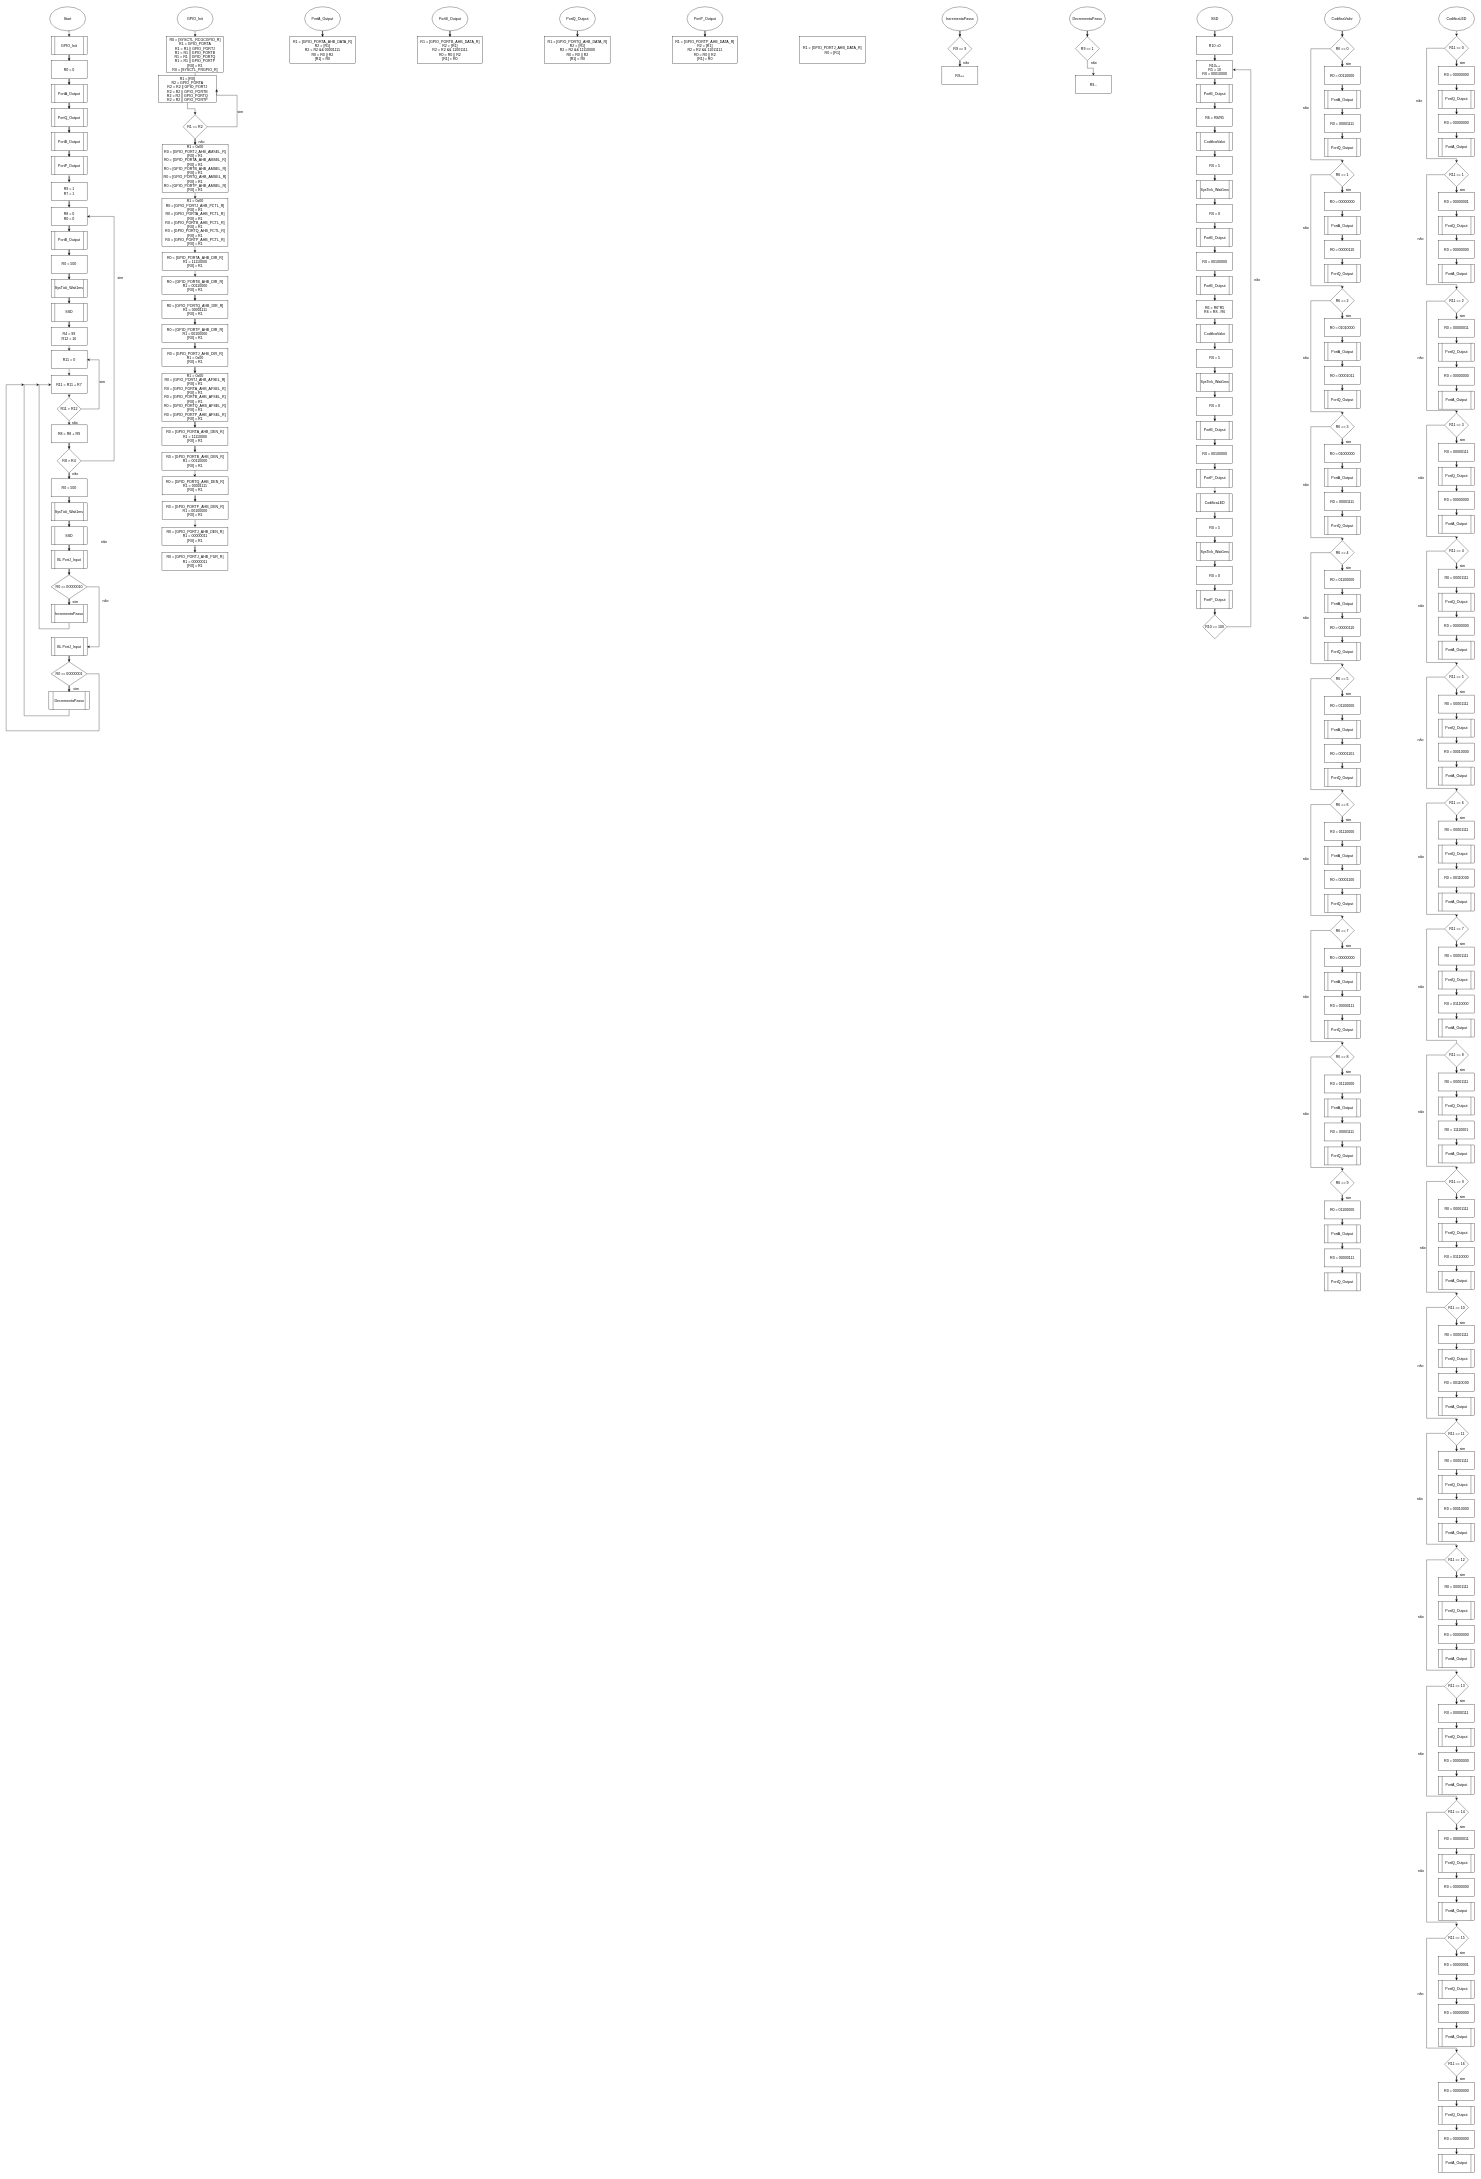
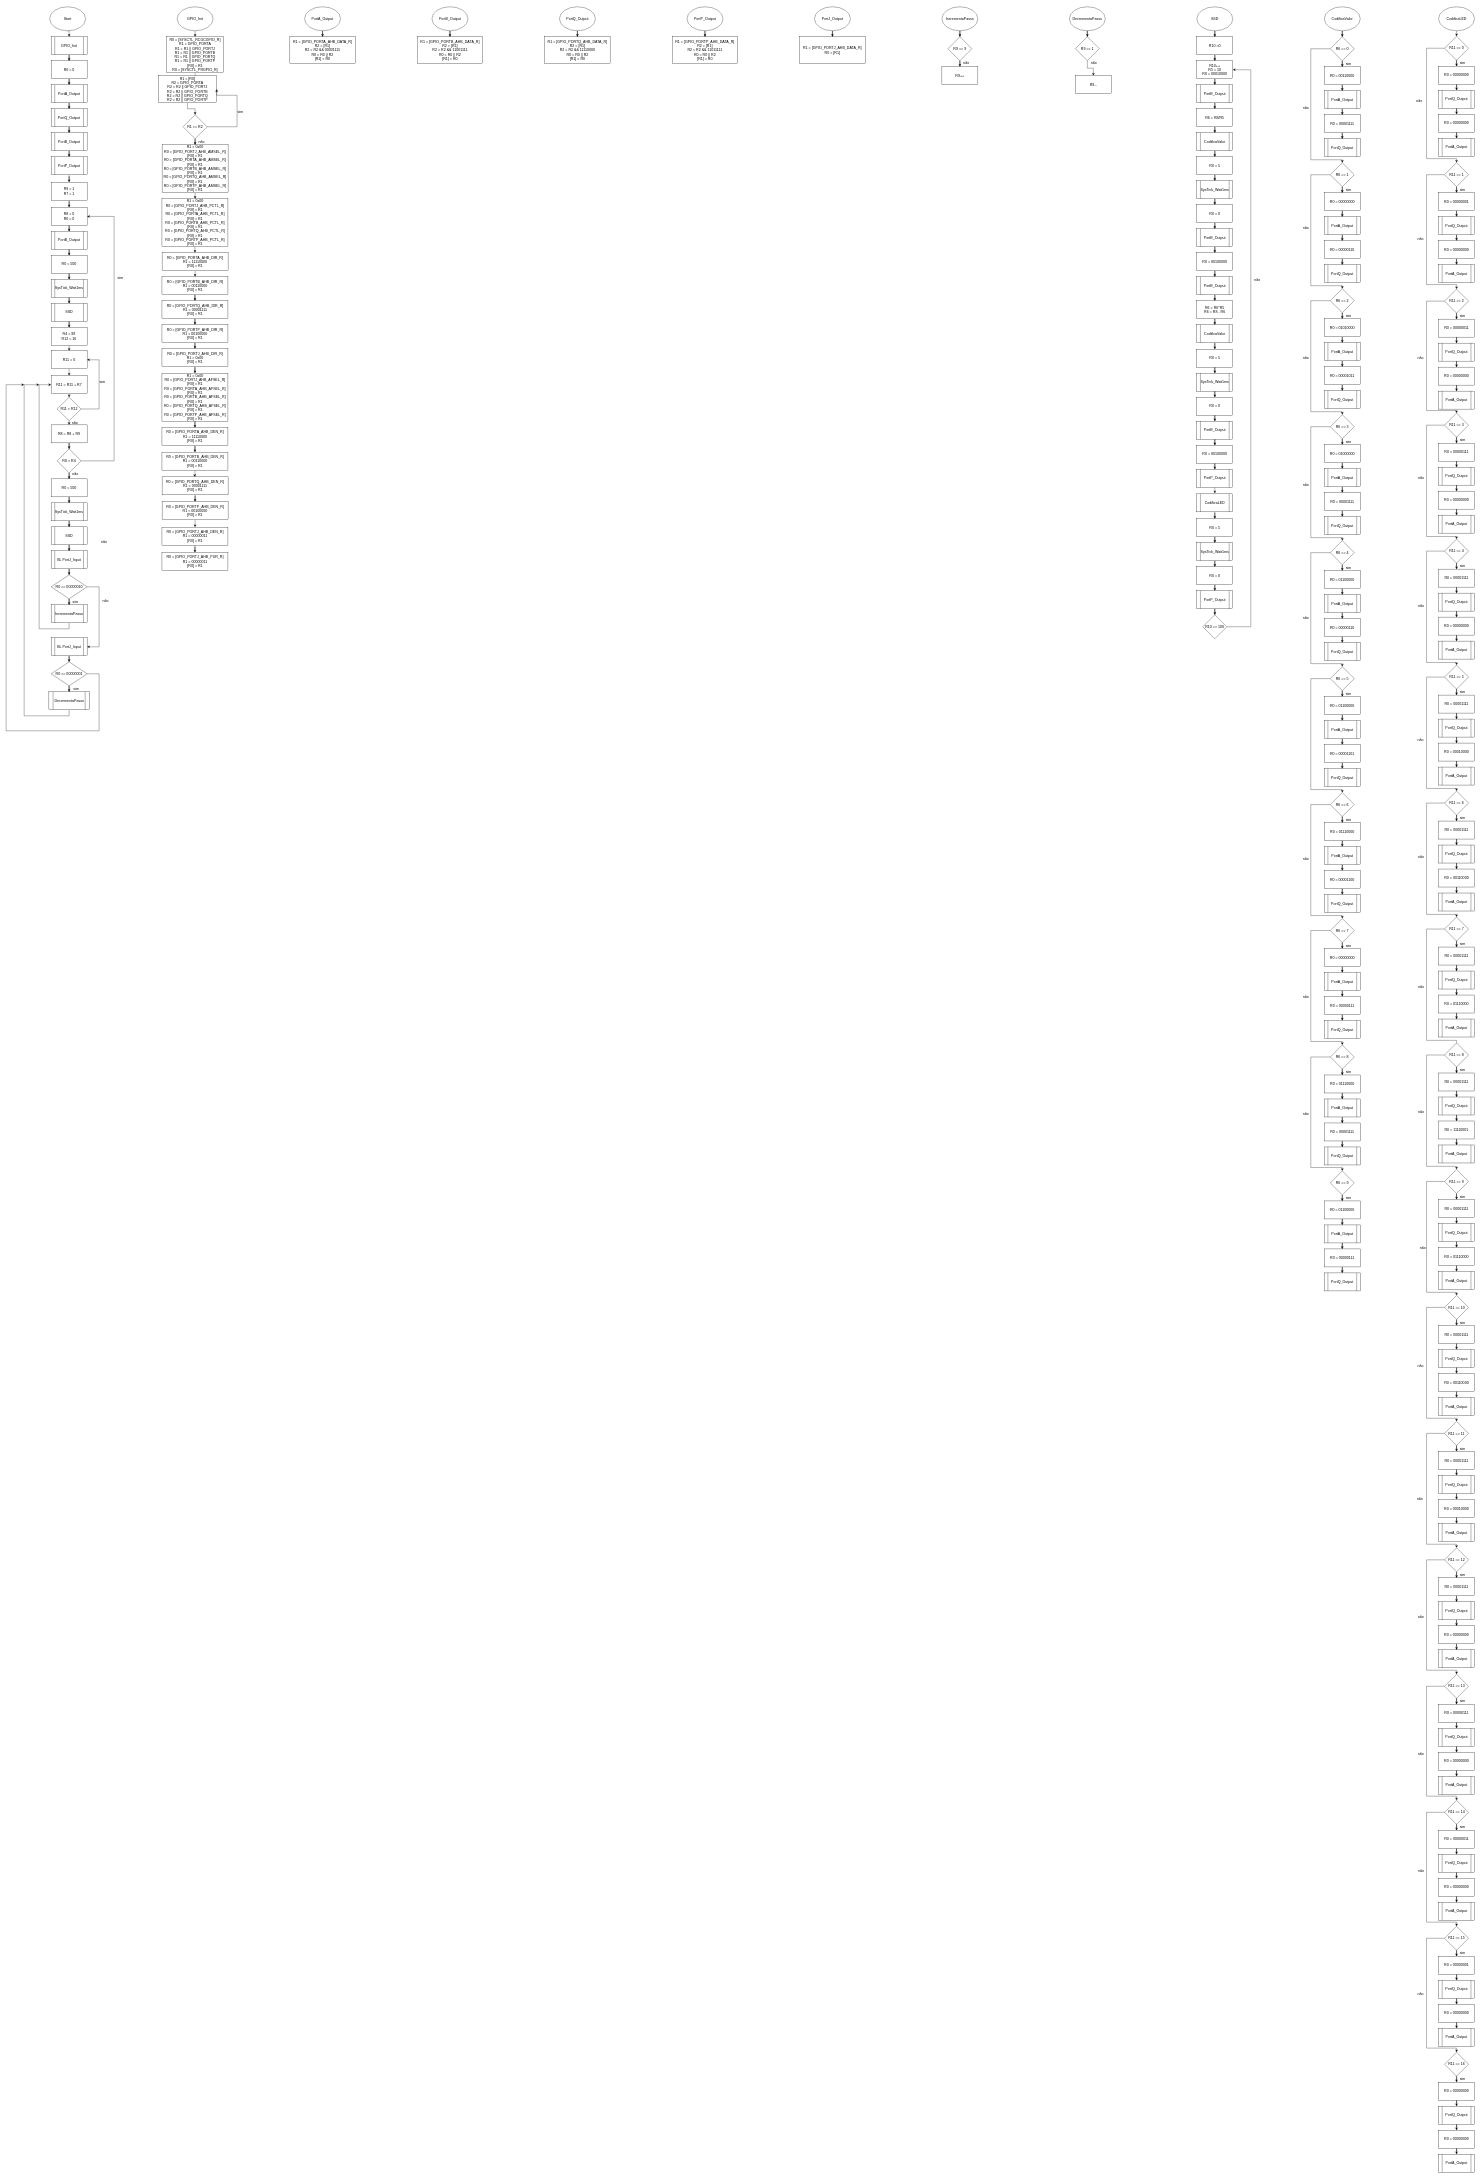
node "PortJ_Output": added
edge "PortJ_Output" -> "R1 = [GPIO_PORTJ_AHB_DATA_R] R0 = [R1]": added
